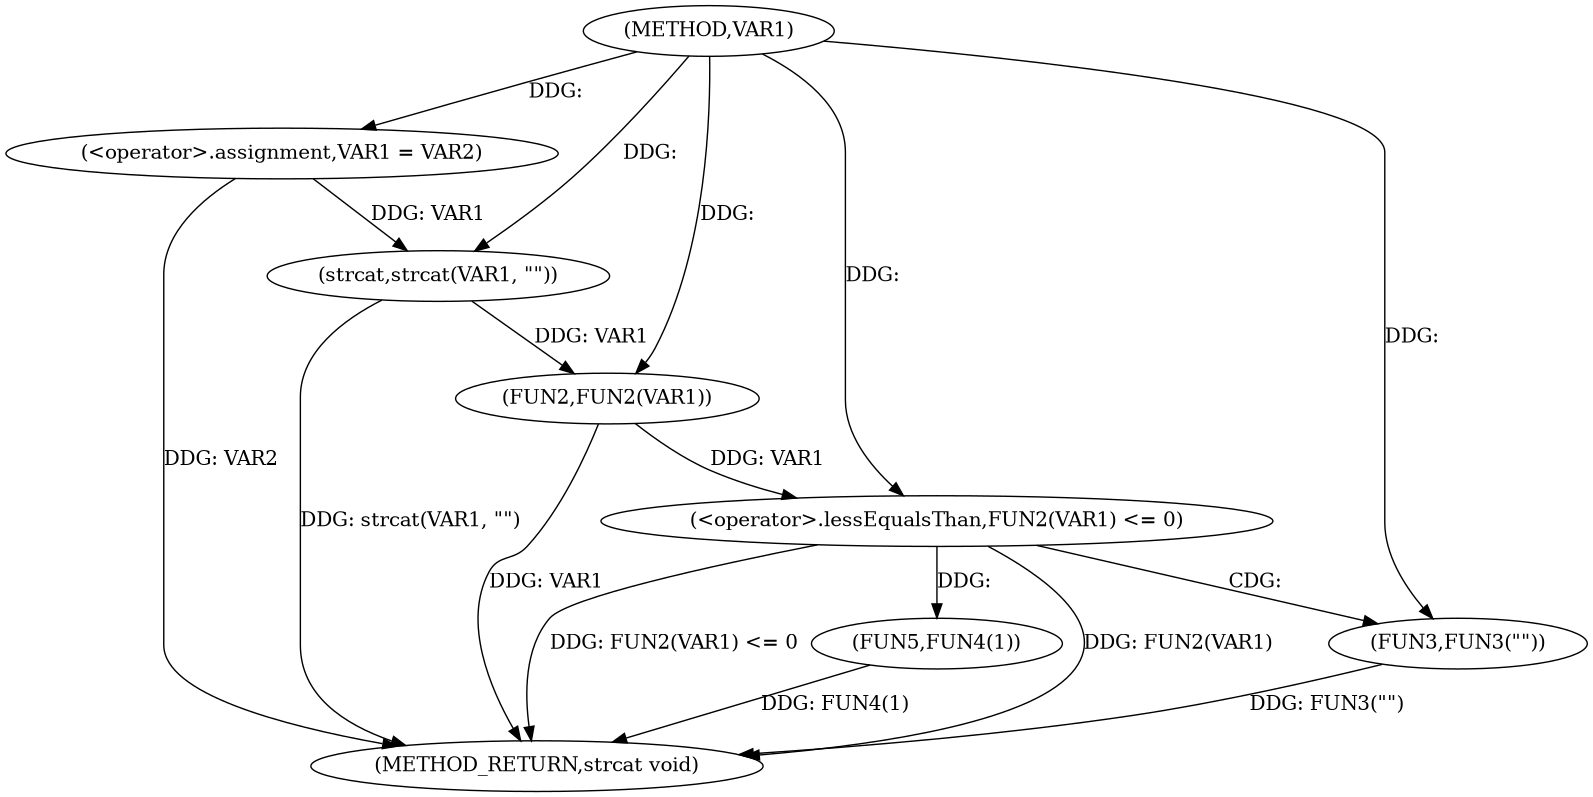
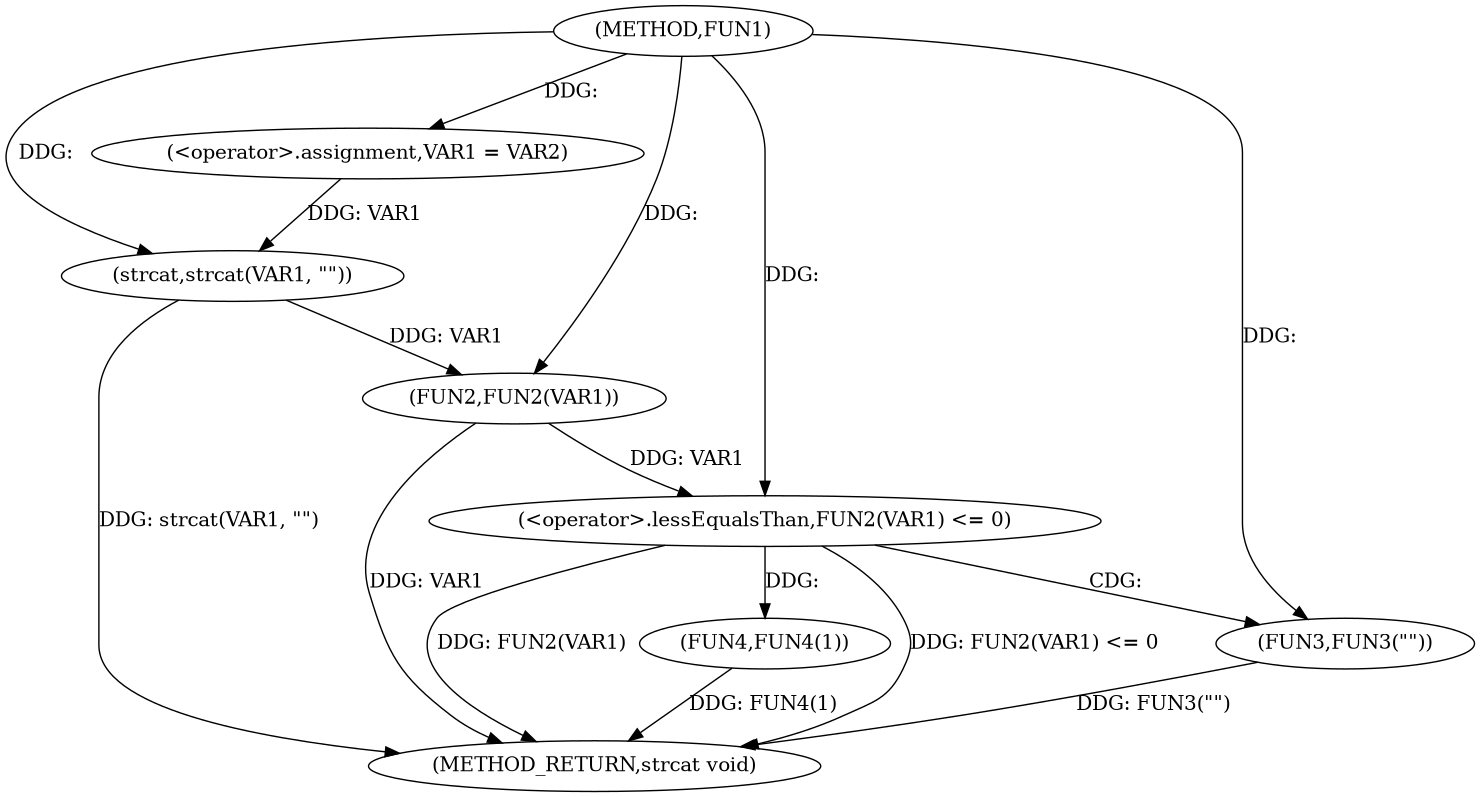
node "(METHOD,VAR1)": label "(METHOD,VAR1)" -> "(METHOD,FUN1)"
edge "(<operator>.assignment,VAR1 = VAR2)" -> "(METHOD_RETURN,strcat void)": removed, label "DDG: VAR2"
node "(FUN5,FUN4(1))": label "(FUN5,FUN4(1))" -> "(FUN4,FUN4(1))"
